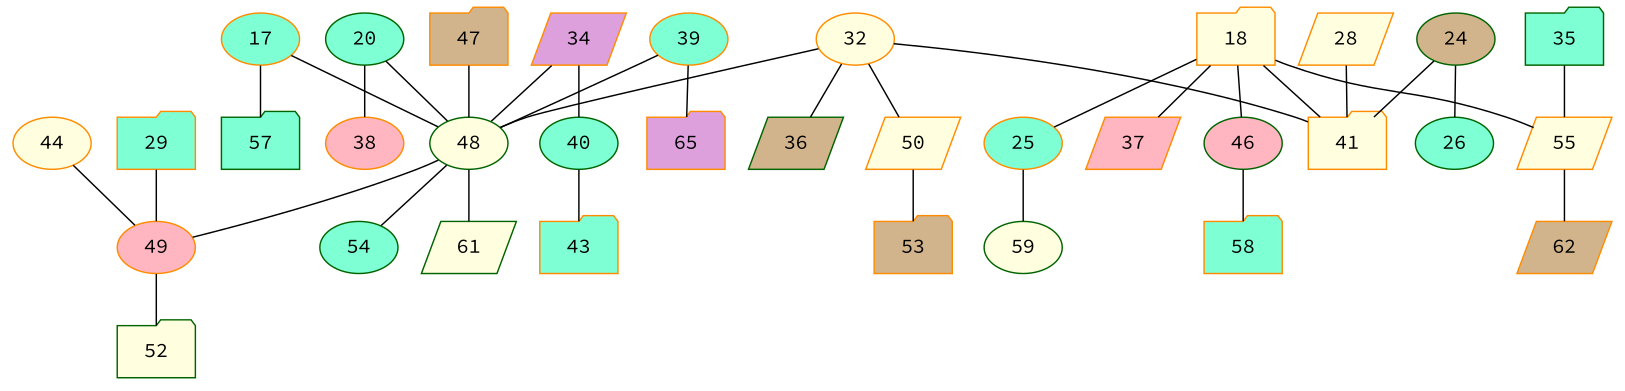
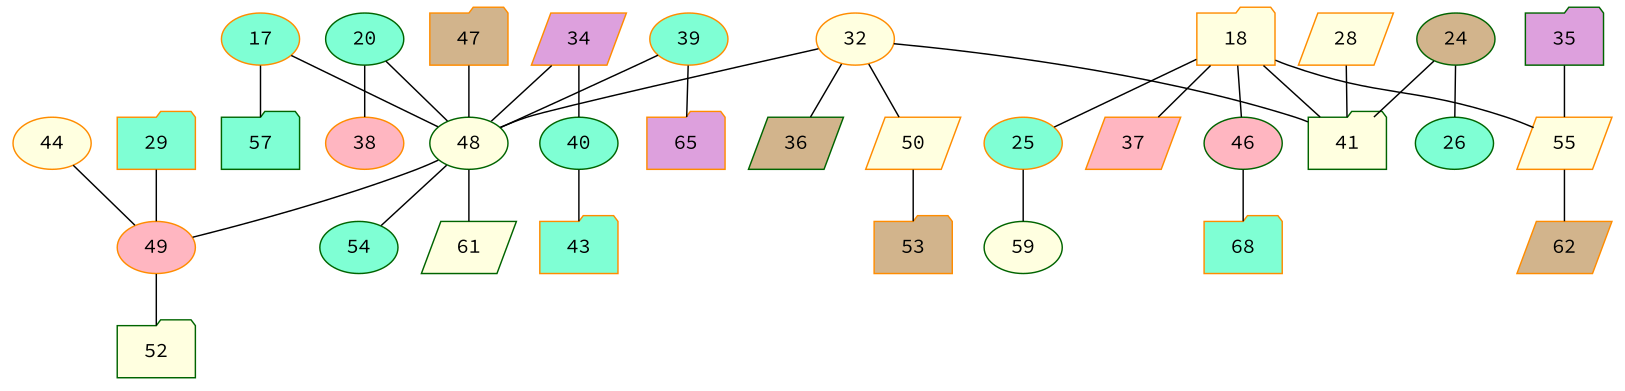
node "35": fillcolor aquamarine -> plum
node "41": color darkorange -> darkgreen
node "58": label "58" -> "68"
